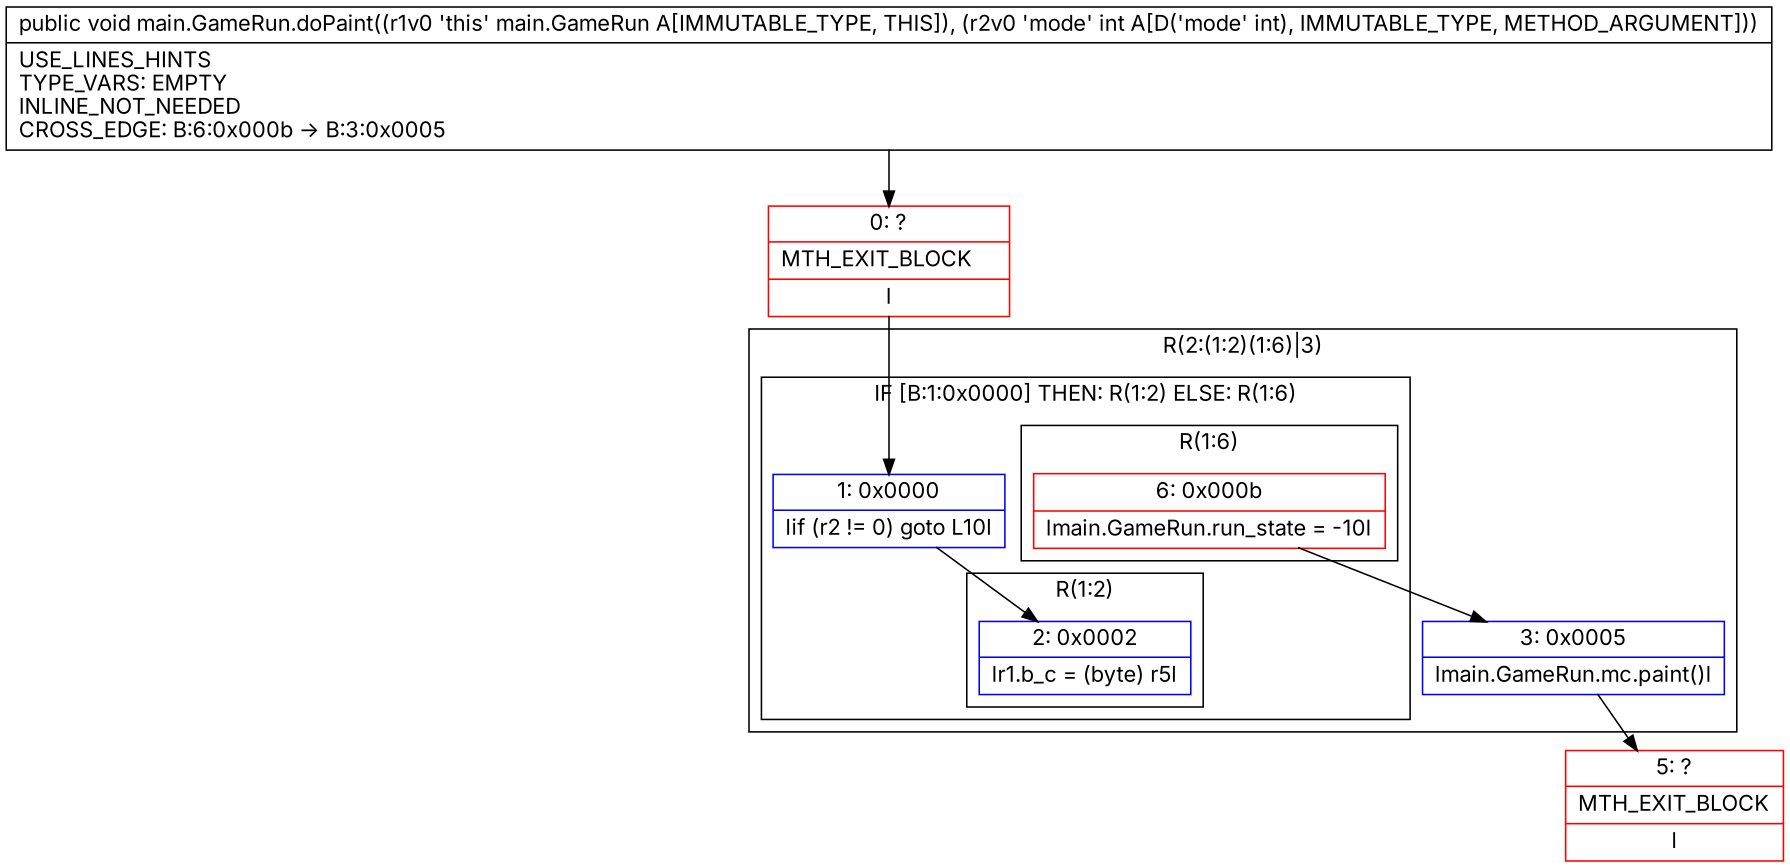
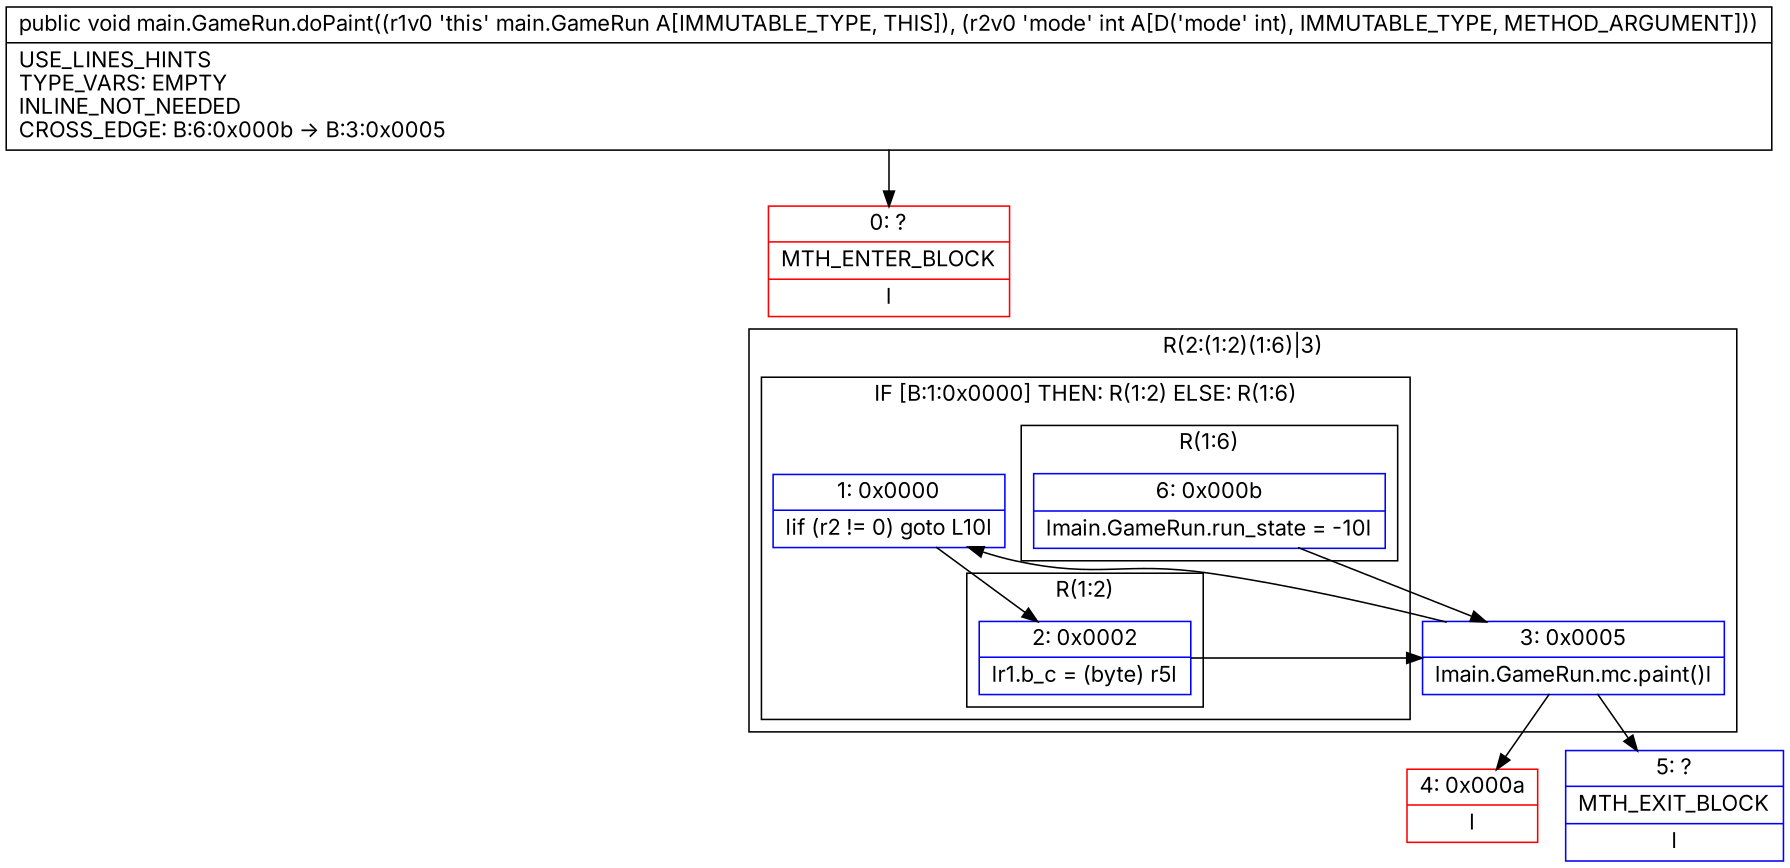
node "0: ?": text "MTH_EXIT_BLOCK" -> "MTH_ENTER_BLOCK"
edge "0: ?" -> "1: 0x0000": now "3: 0x0005" -> "1: 0x0000"
node "6: 0x000b": color red -> blue
edge "2: 0x0002" -> "3: 0x0005": added
node "4: 0x000a": added
node "5: ?": color red -> blue
